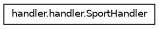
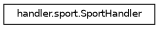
node "handler.handler.SportHandler": label "handler.handler.SportHandler" -> "handler.sport.SportHandler"
